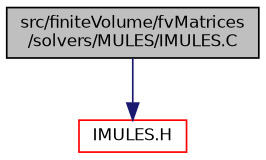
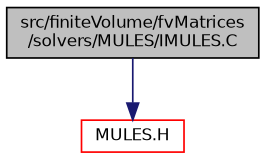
node "IMULES.H": label "IMULES.H" -> "MULES.H"
